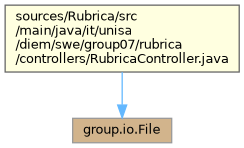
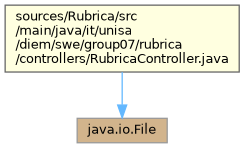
node "group.io.File": label "group.io.File" -> "java.io.File"
